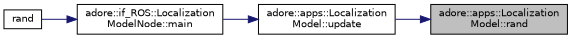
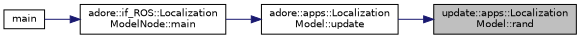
node "rand": label "rand" -> "main"
node "adore::apps::Localization Model::rand": label "adore::apps::Localization Model::rand" -> "update::apps::Localization Model::rand"
